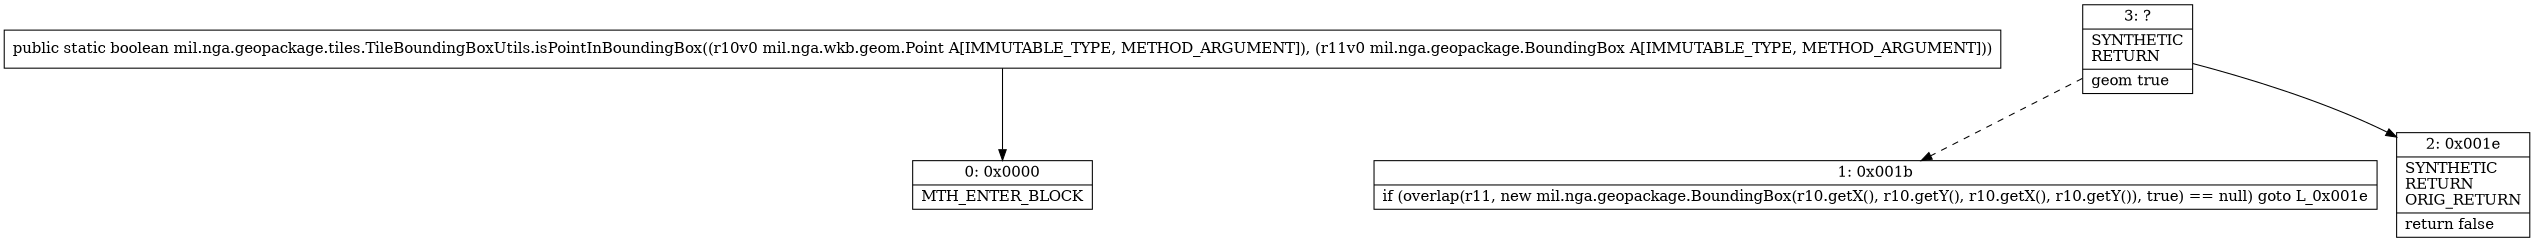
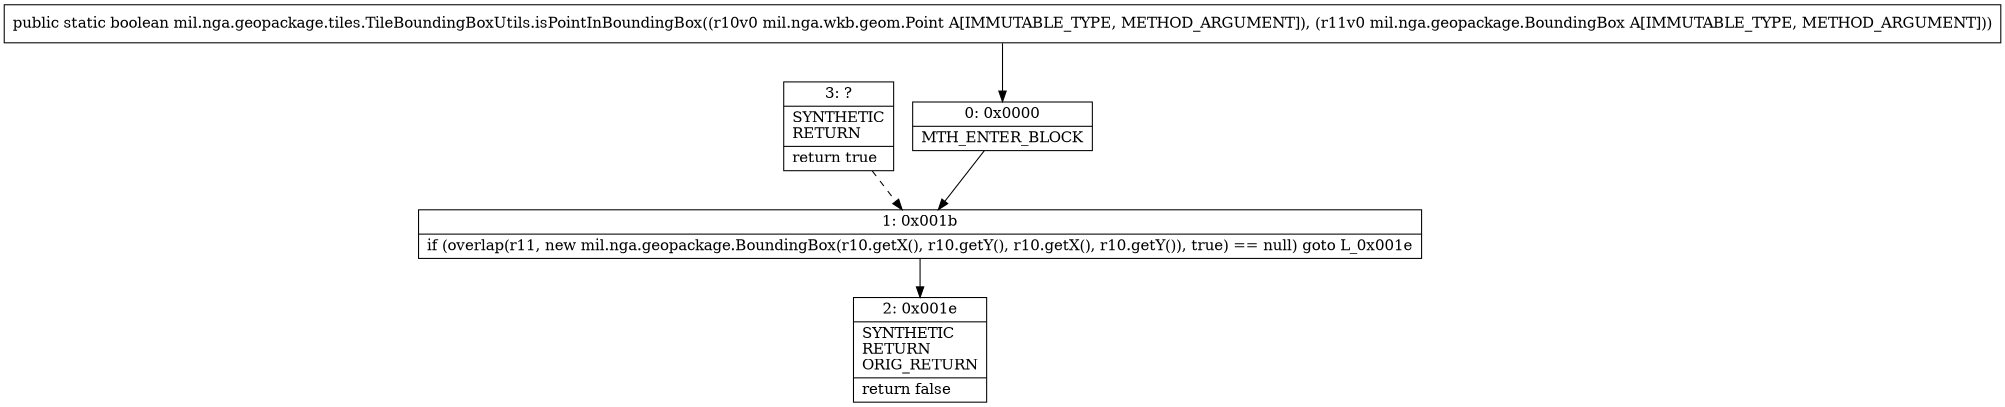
node "3: ?": text "geom true" -> "return true"
edge "3: ?" -> "2: 0x001e": now "1: 0x001b" -> "2: 0x001e"
edge "0: 0x0000" -> "1: 0x001b": added
